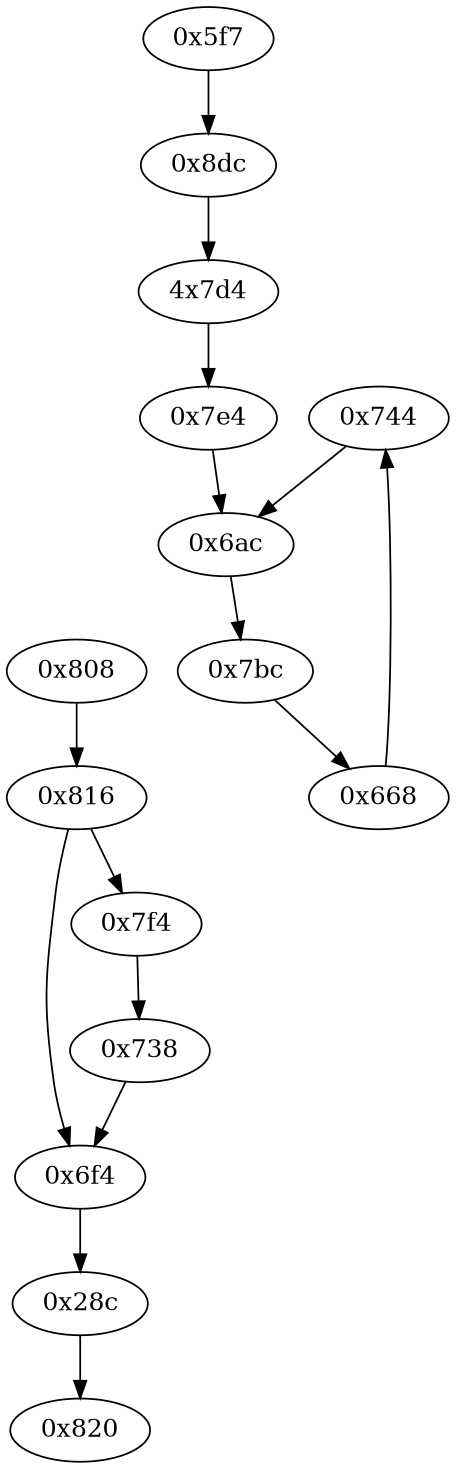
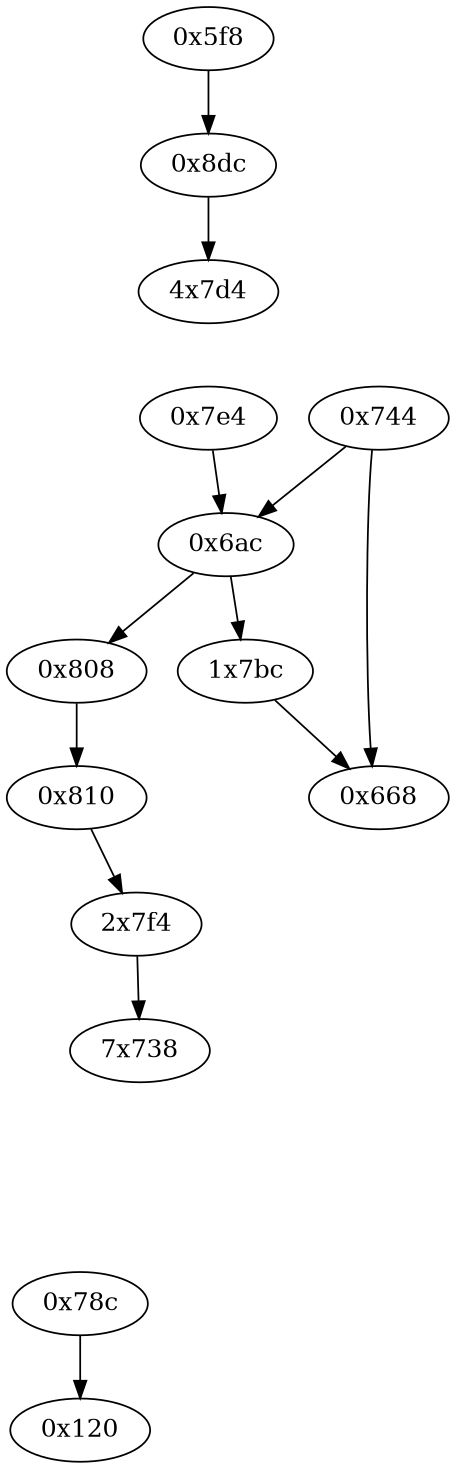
node "0x5f7": label "0x5f7" -> "0x5f8"
edge "4x7d4" -> "0x7e4": removed
edge "0x6ac" -> "0x808": added
edge "0x668" -> "0x744": reversed
node "0x7bc": label "0x7bc" -> "1x7bc"
node "0x816": label "0x816" -> "0x810"
node "0x7f4": label "0x7f4" -> "2x7f4"
node "0x738": label "0x738" -> "7x738"
node "0x6f4": removed
node "0x28c": label "0x28c" -> "0x78c"
node "0x820": label "0x820" -> "0x120"
